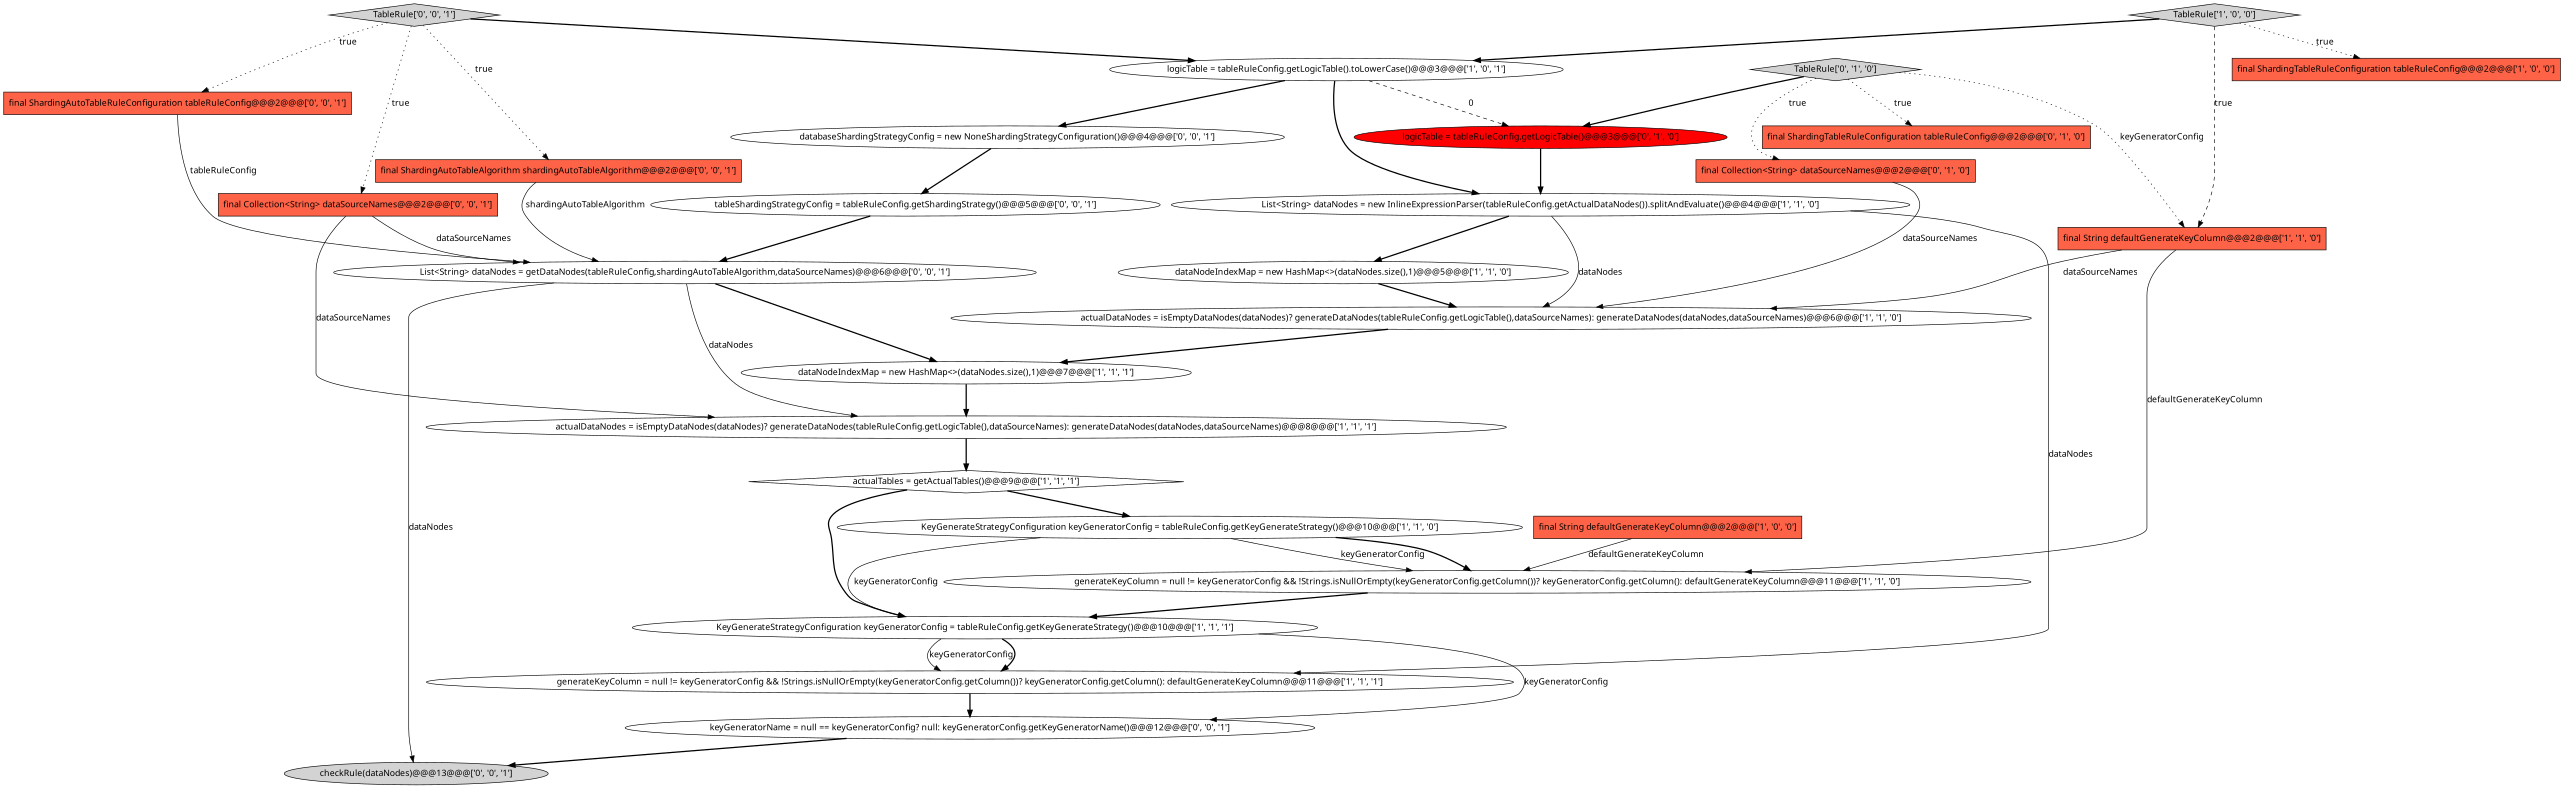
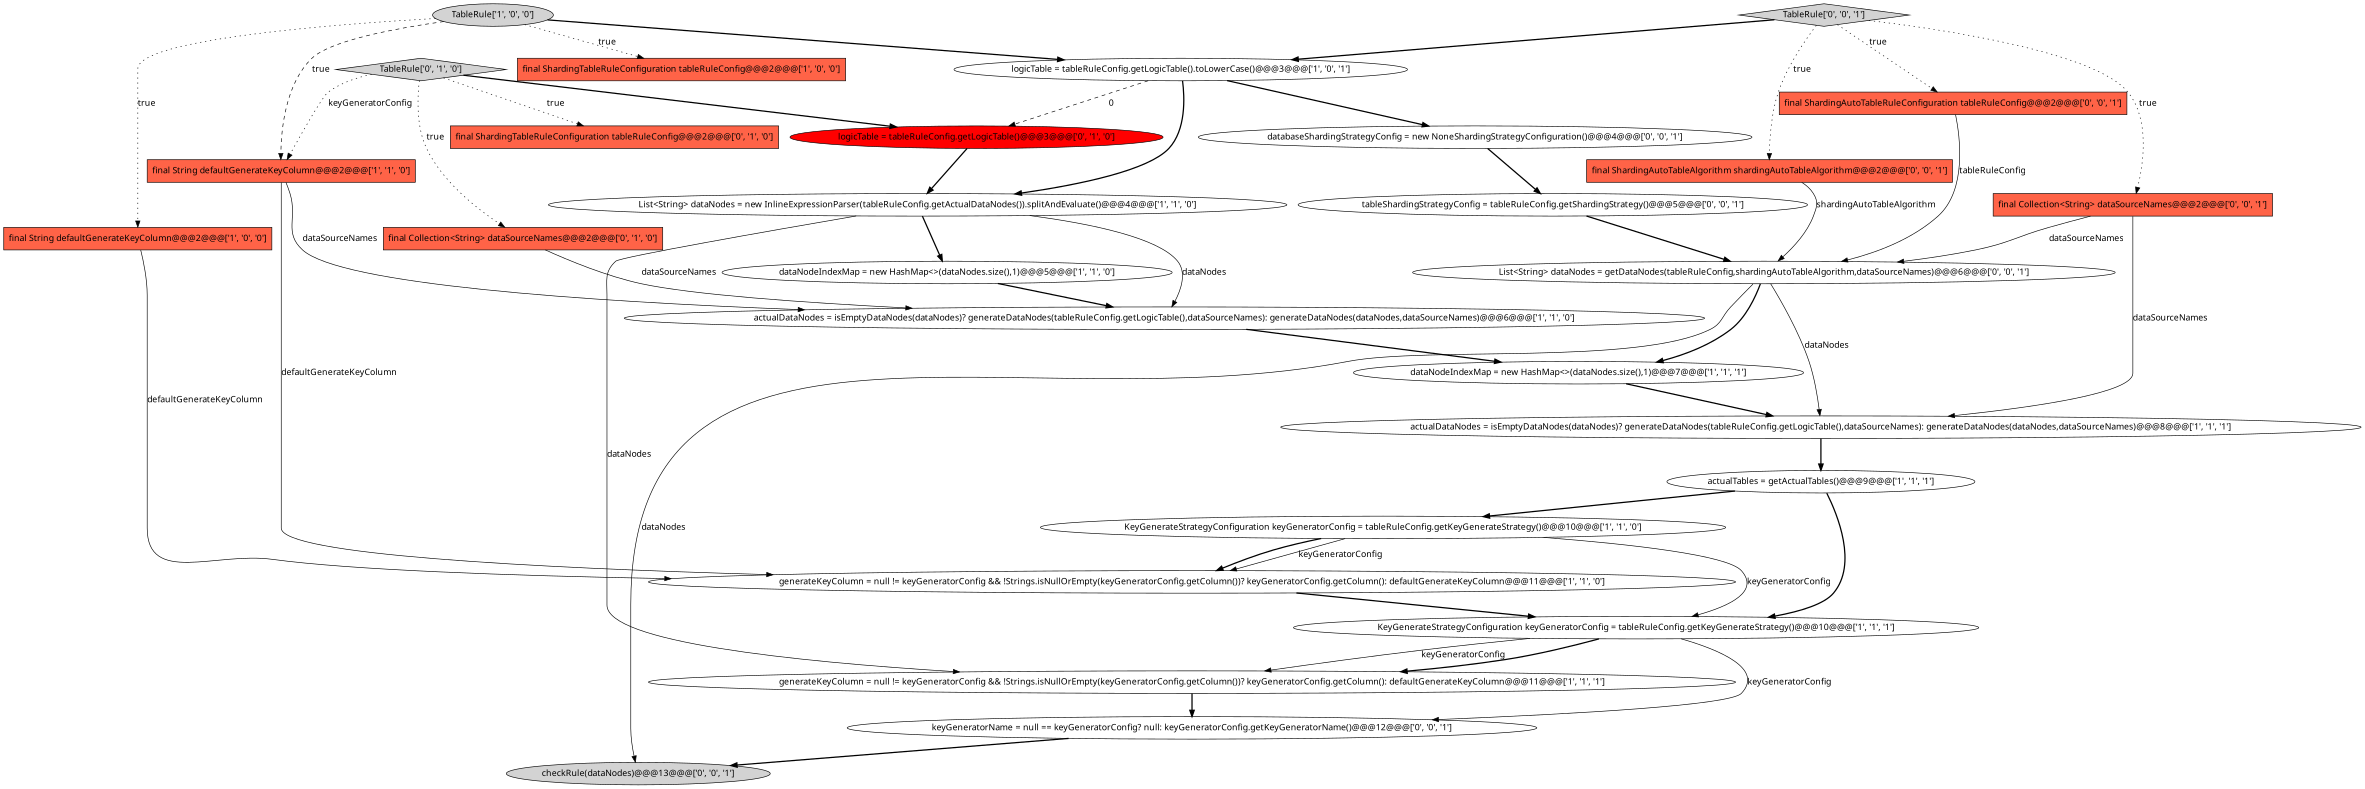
node "TableRule['1', '0', '0']": shape diamond -> ellipse
edge "TableRule['1', '0', '0']" -> "final String defaultGenerateKeyColumn@@@2@@@['1', '0', '0']": added, label "true"
node "actualTables = getActualTables()@@@9@@@['1', '1', '1']": shape diamond -> ellipse
